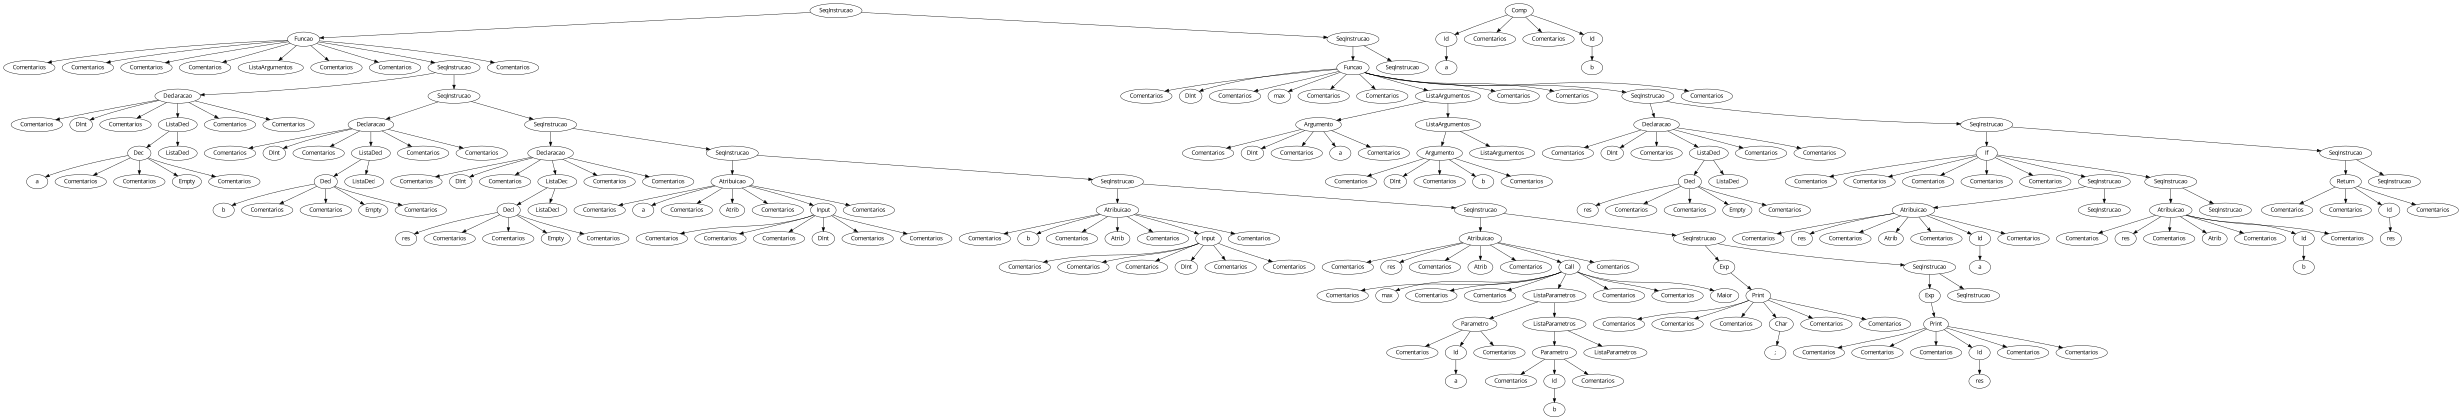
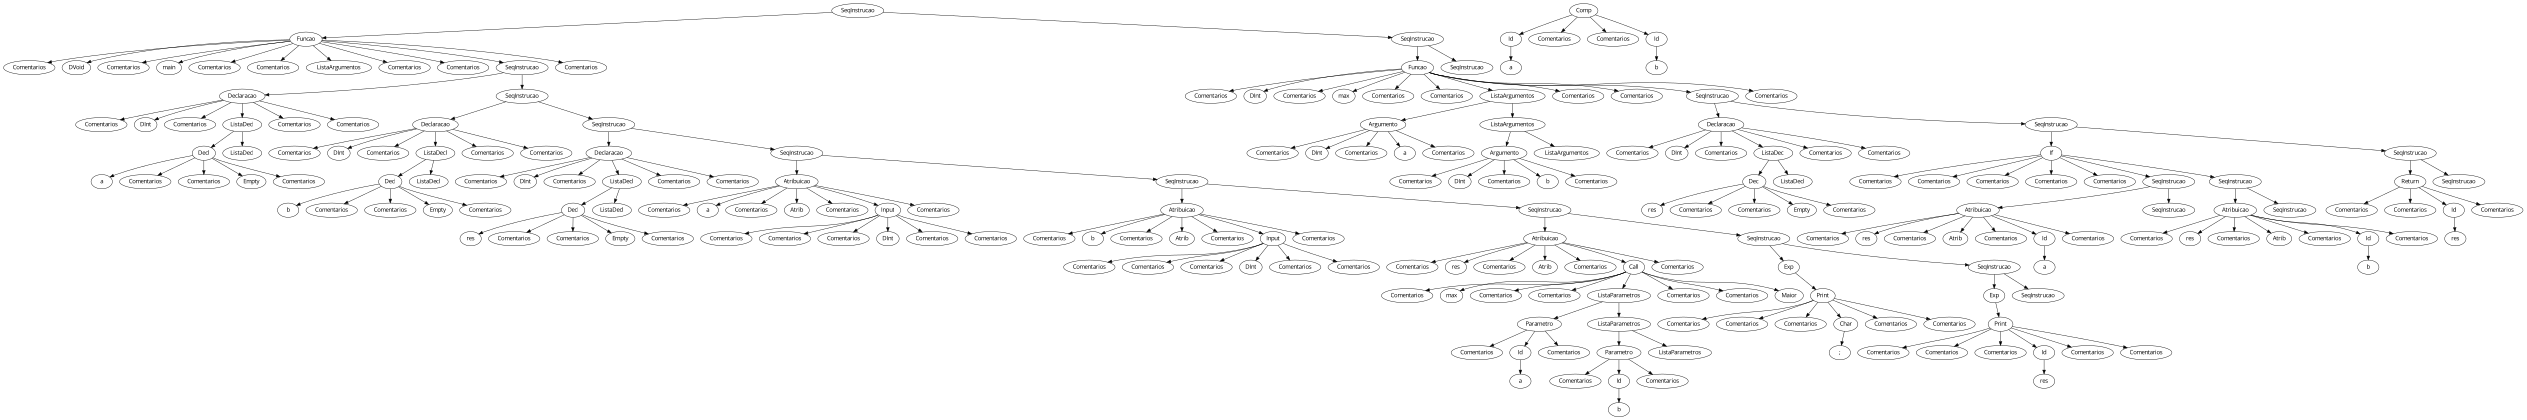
node "DVoid": added
node "main": added
